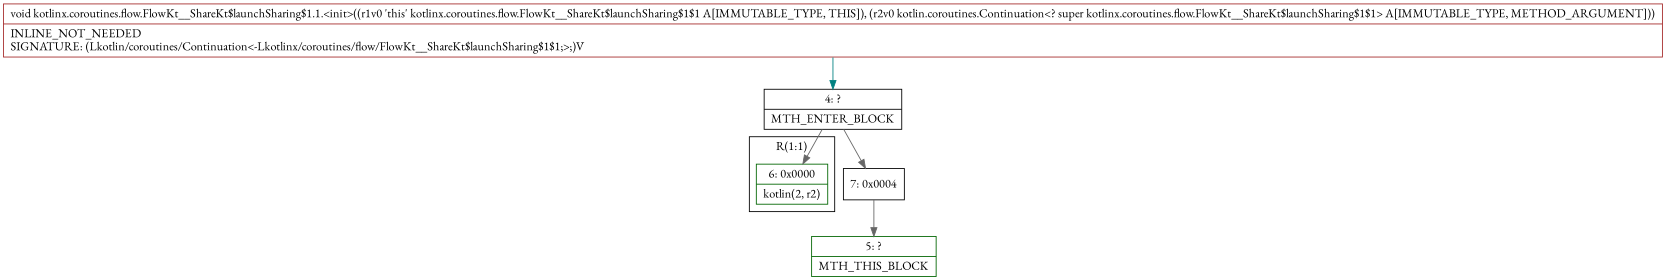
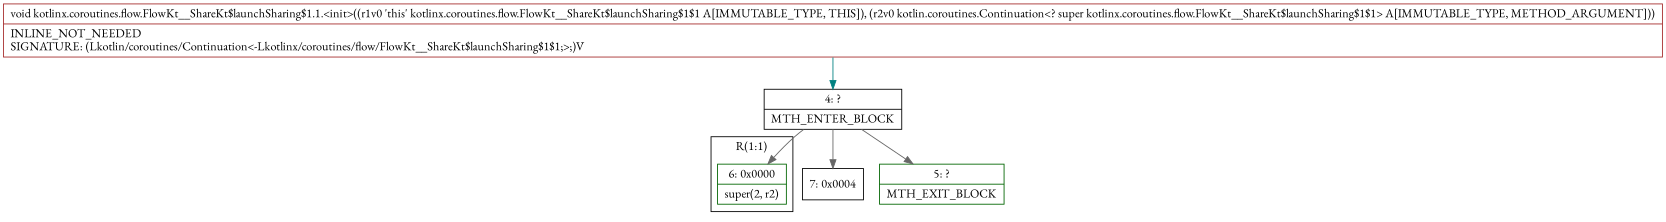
node "6: 0x0000": text "kotlin(2, r2)" -> "super(2, r2)"
edge "7: 0x0004" -> "5: ?": now "4: ?" -> "5: ?"
node "5: ?": text "MTH_THIS_BLOCK" -> "MTH_EXIT_BLOCK"
